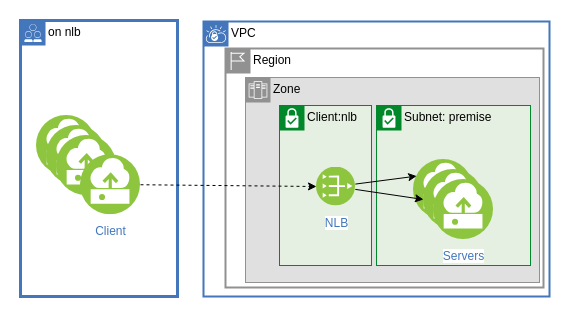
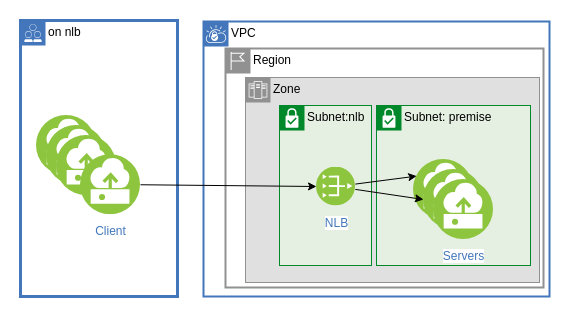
node "Client:nlb": label "Client:nlb" -> "Subnet:nlb"
edge "Client" -> "NLB": style dashed -> solid
